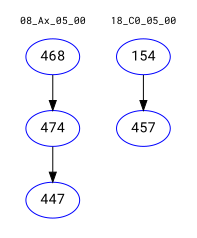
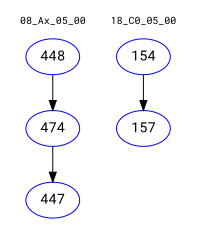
node "468": label "468" -> "448"
node "457": label "457" -> "157"
